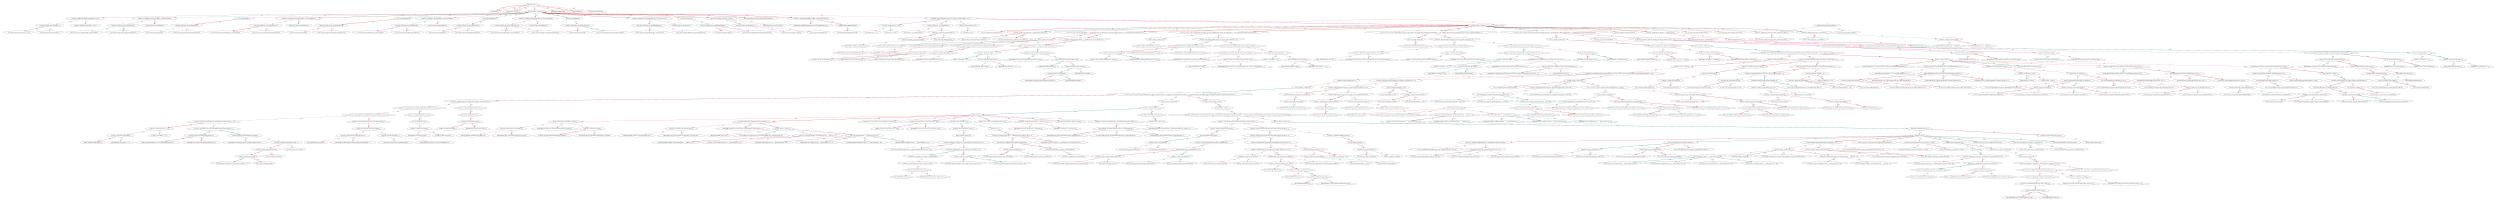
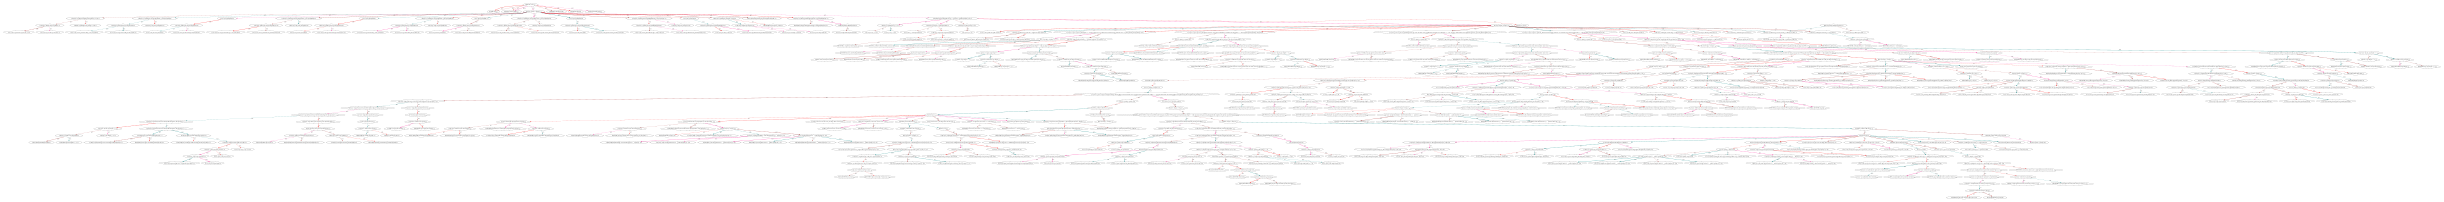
node "(IDENTIFIER,m,Method m = methods[i])": removed
